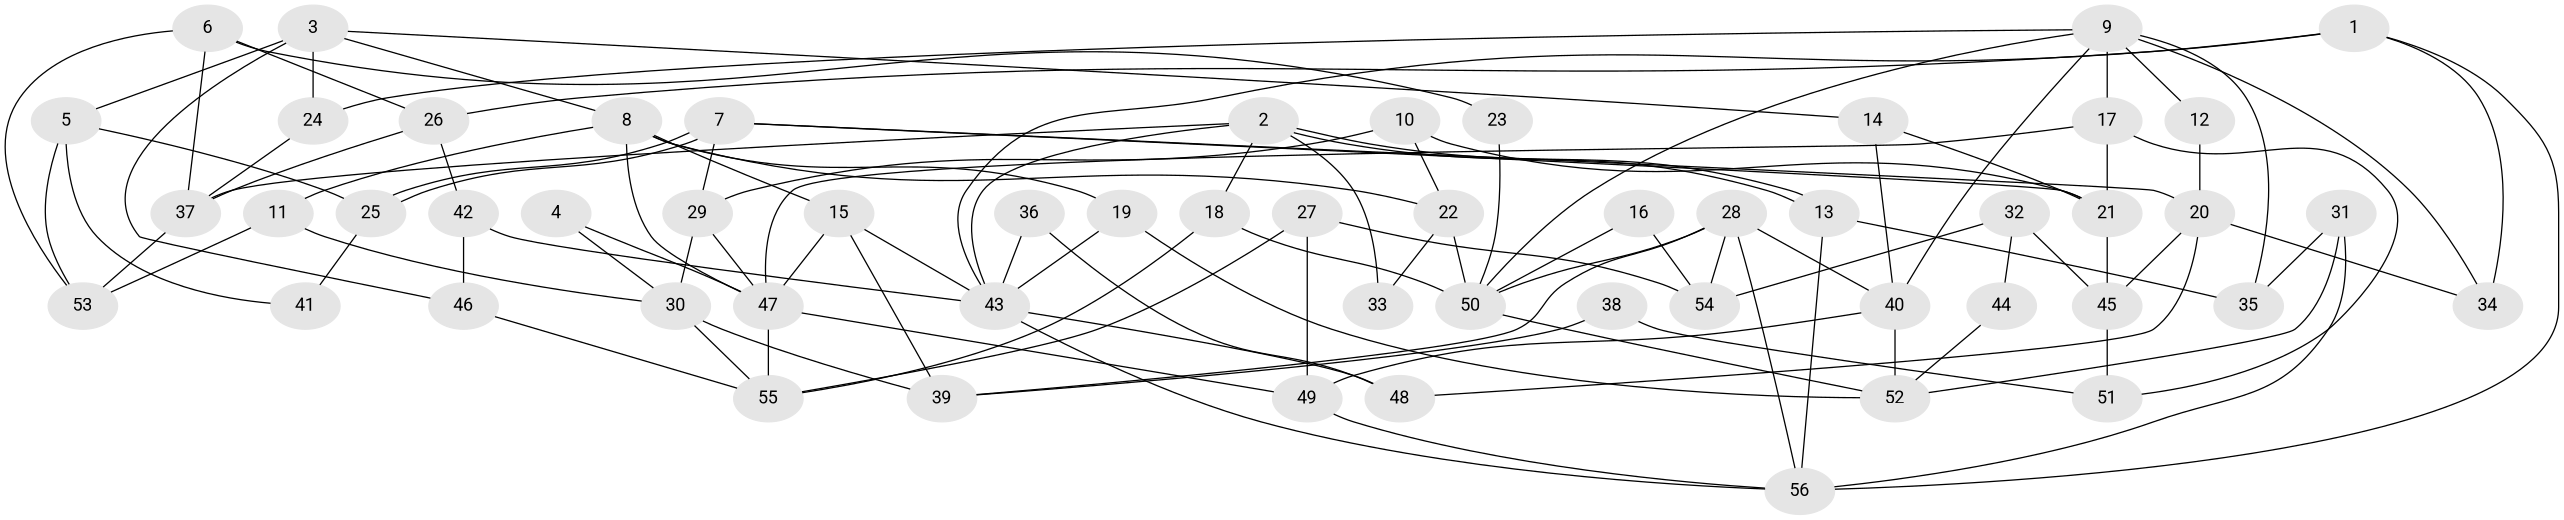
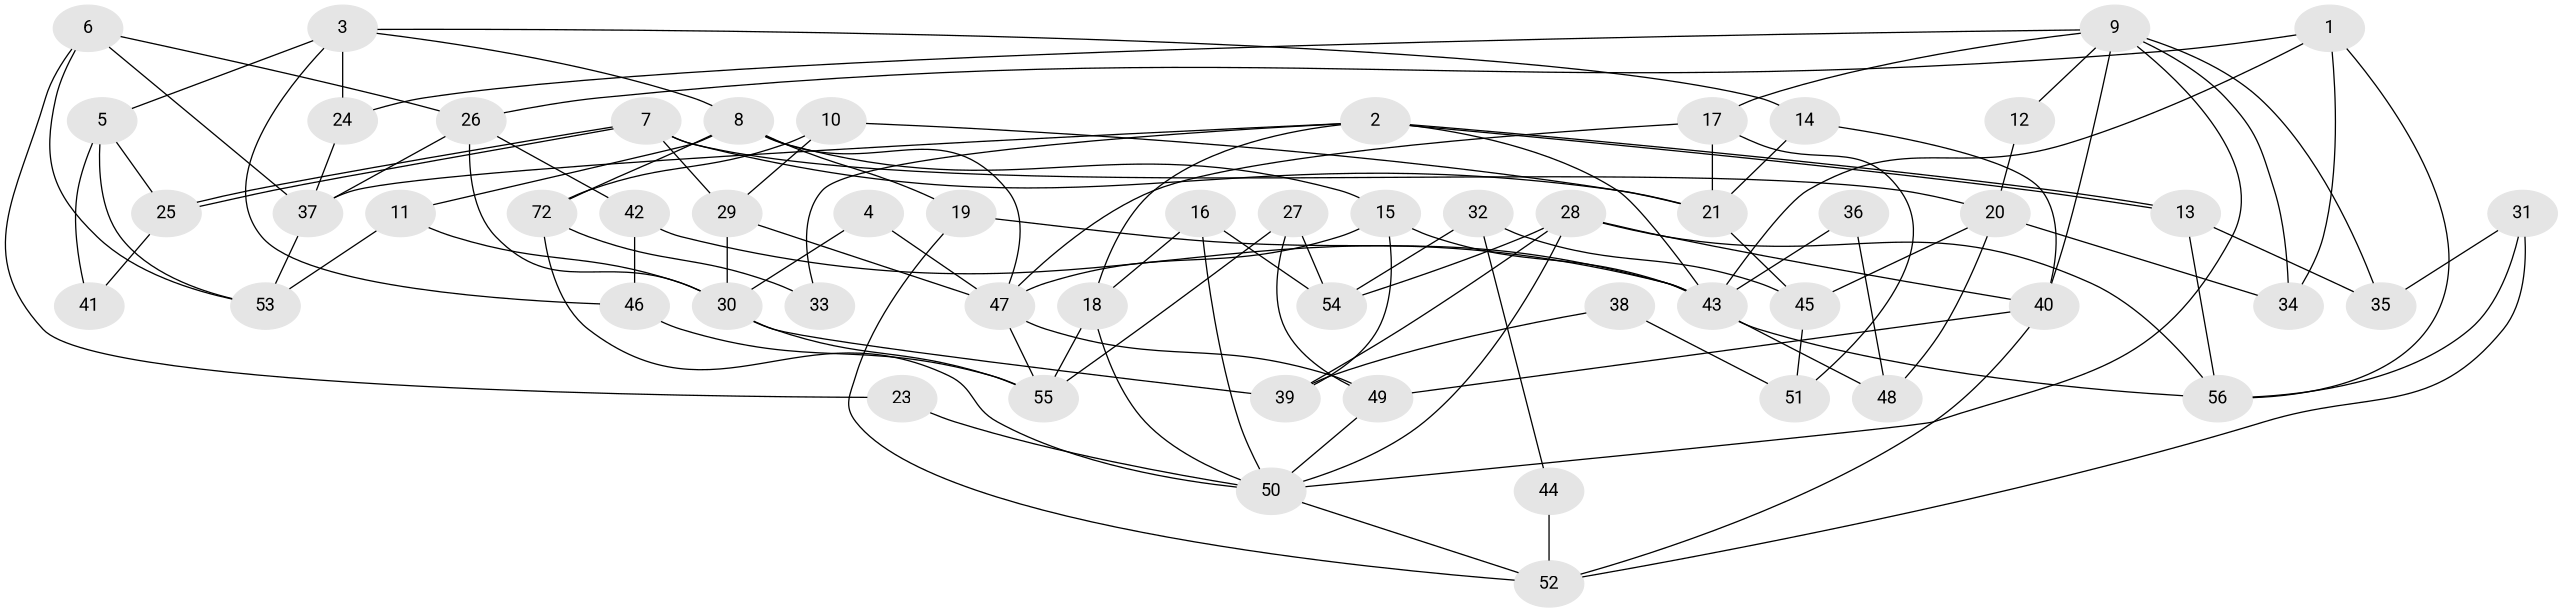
node "22": label "22" -> "72"
edge "16" -- "18": added
edge "26" -- "30": added
edge "49" -- "56": now "49" -- "50"
